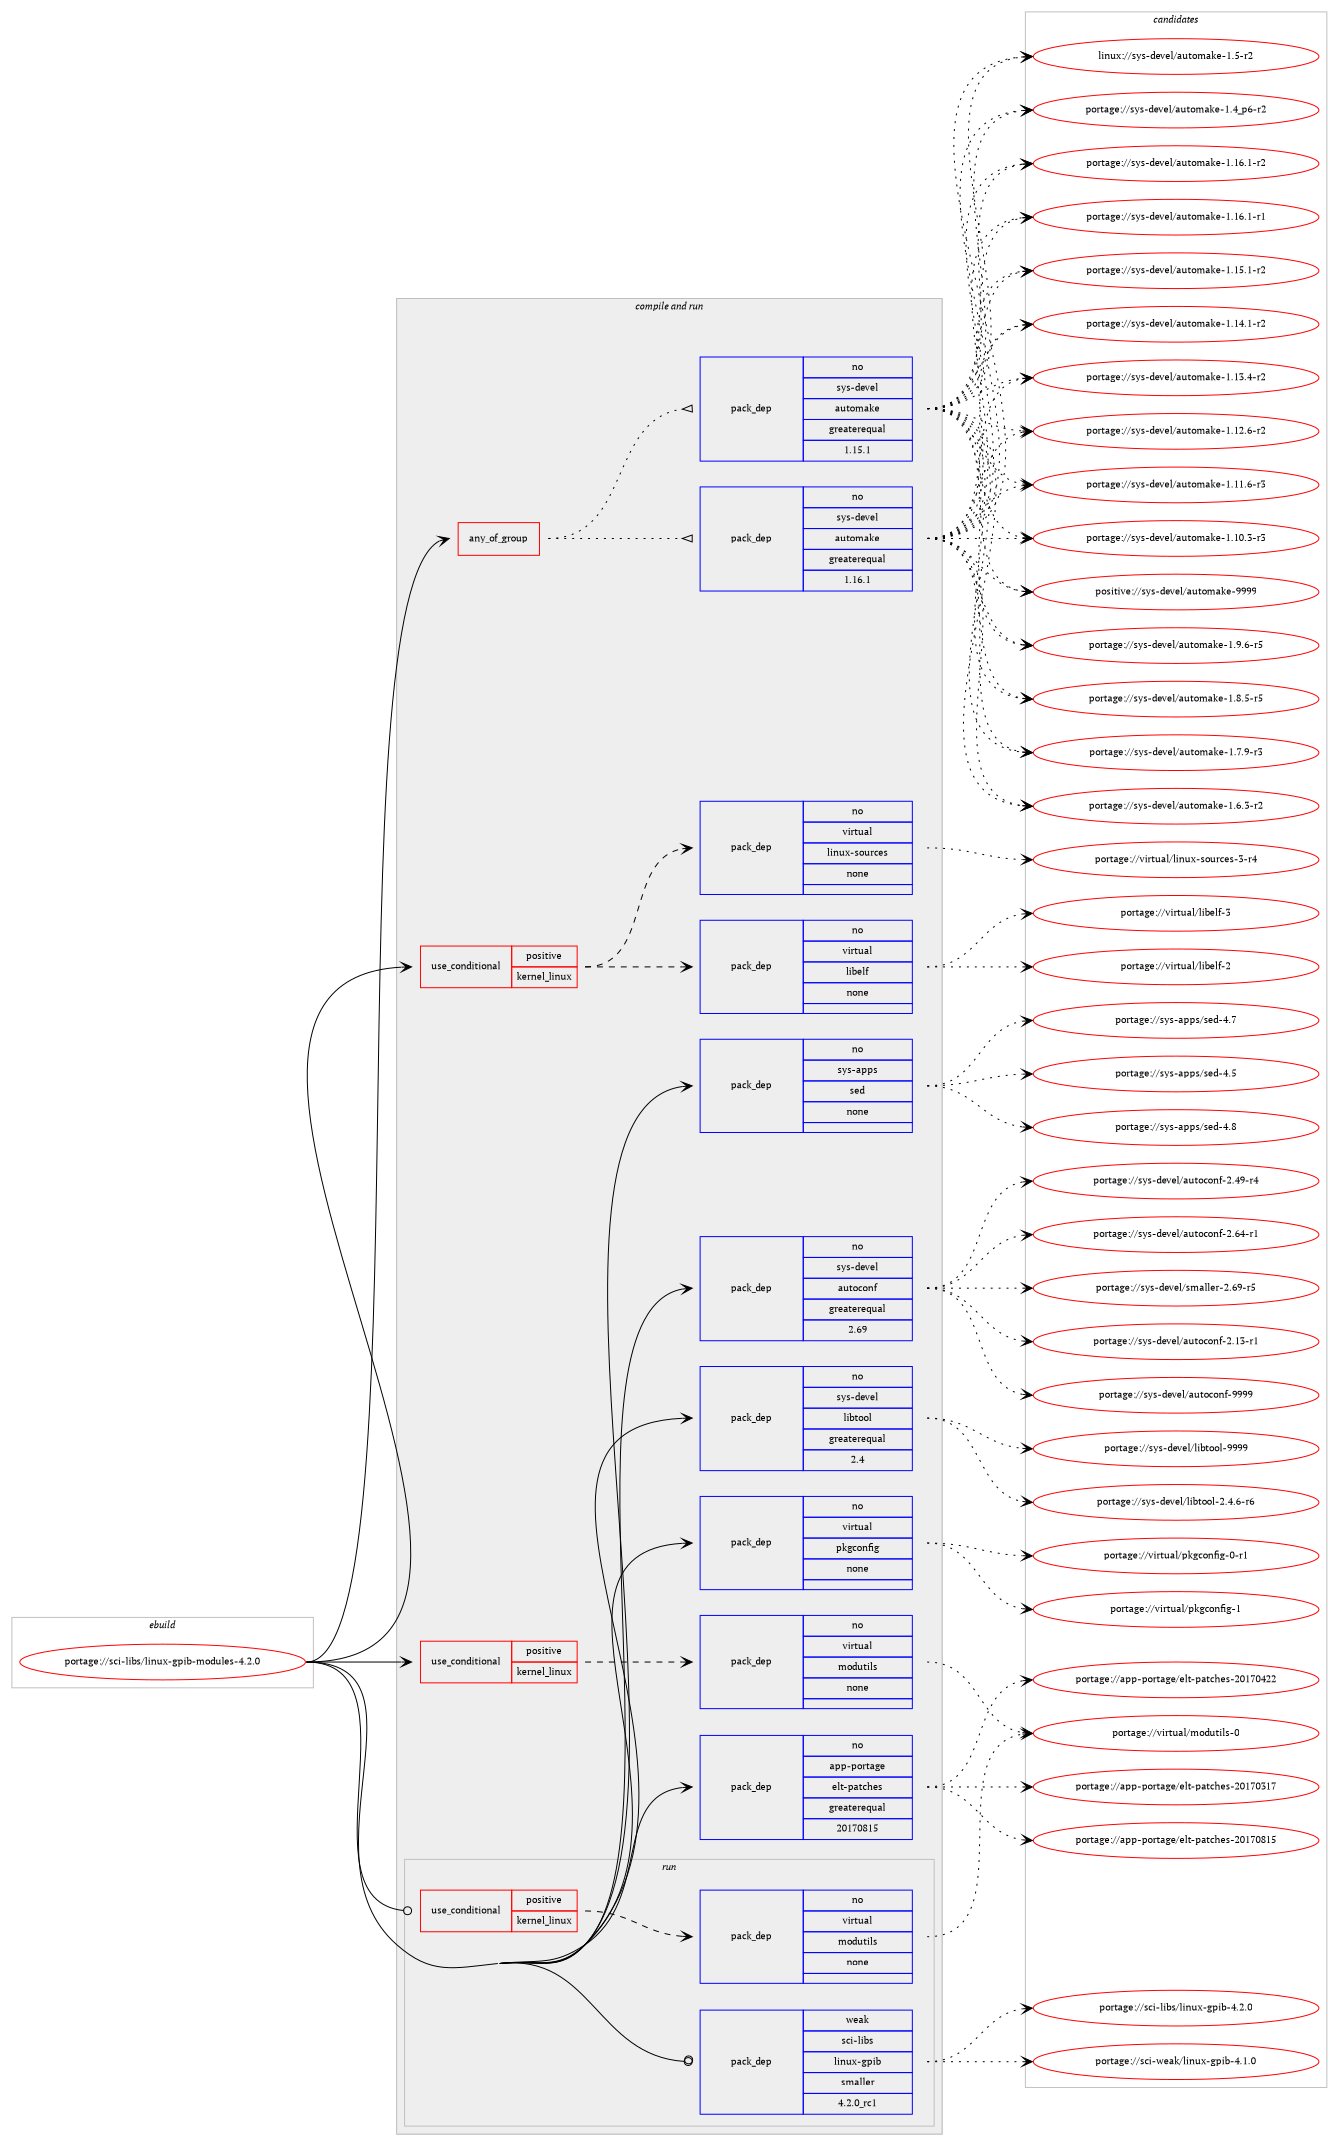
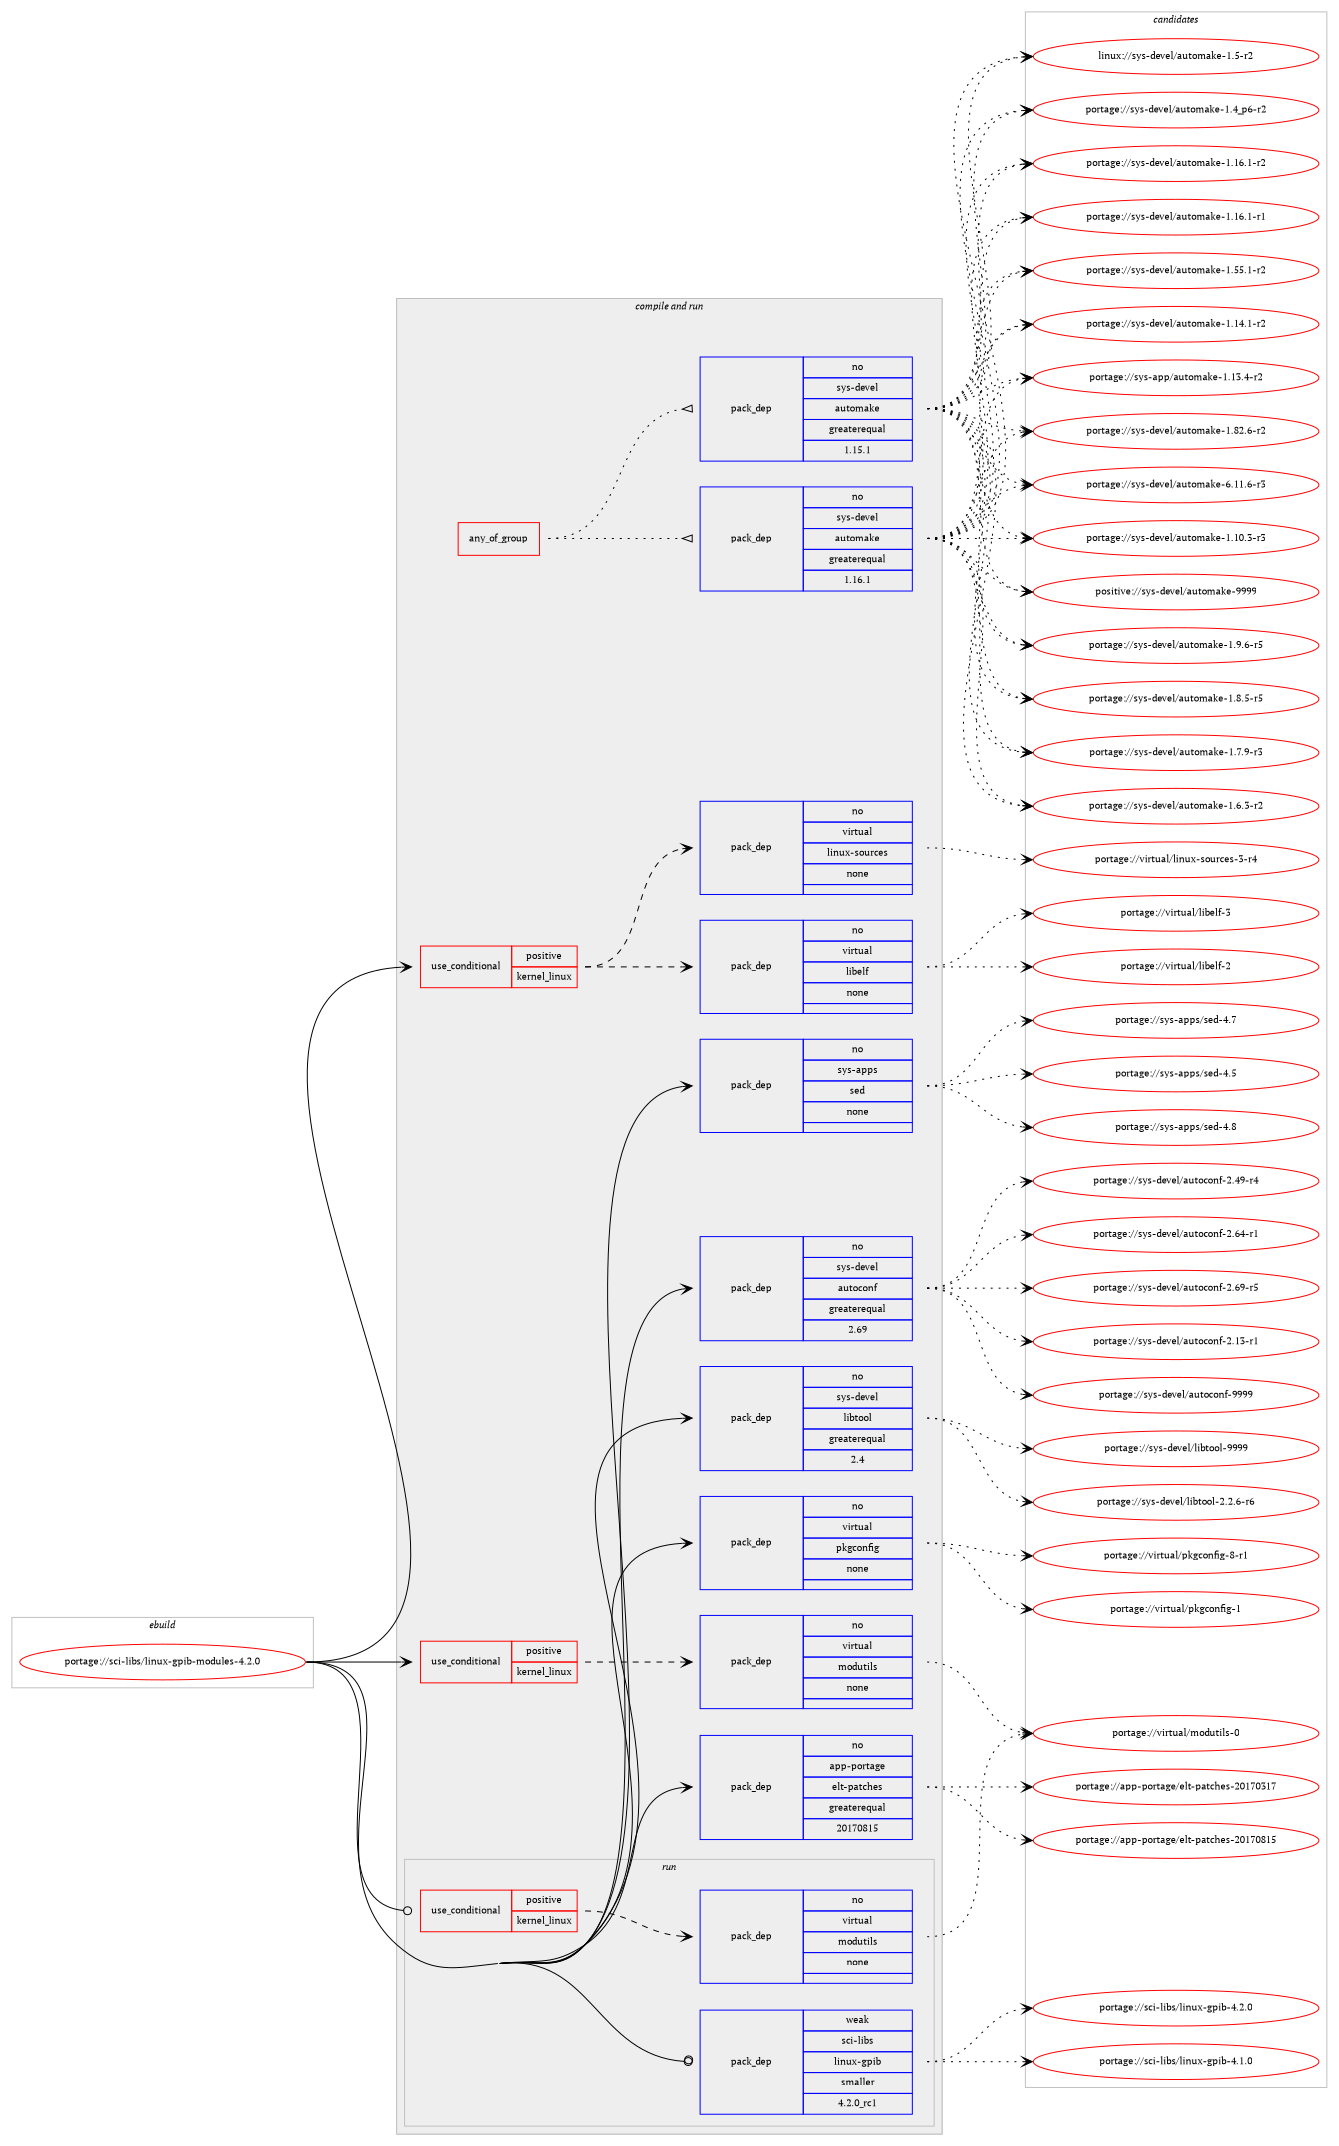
node "portage://sys-devel/automake-1.15.1-r2": label "portage://sys-devel/automake-1.15.1-r2" -> "portage://sys-devel/automake-1.55.1-r2"
node "portage://sys-devel/automake-1.13.4-r2": label "portage://sys-devel/automake-1.13.4-r2" -> "portage://sys-app/automake-1.13.4-r2"
node "portage://sys-devel/automake-1.12.6-r2": label "portage://sys-devel/automake-1.12.6-r2" -> "portage://sys-devel/automake-1.82.6-r2"
node "portage://sys-devel/automake-1.11.6-r3": label "portage://sys-devel/automake-1.11.6-r3" -> "portage://sys-devel/automake-6.11.6-r3"
edge "portage://sci-libs/linux-gpib-modules-4.2.0" -> "any_of_group": removed
node "portage://sys-devel/smaller-2.69-r5": label "portage://sys-devel/smaller-2.69-r5" -> "portage://sys-devel/autoconf-2.69-r5"
node "portage://sys-devel/libtool-2.4.6-r6": label "portage://sys-devel/libtool-2.4.6-r6" -> "portage://sys-devel/libtool-2.2.6-r6"
node "portage://virtual/pkgconfig-0-r1": label "portage://virtual/pkgconfig-0-r1" -> "portage://virtual/pkgconfig-8-r1"
node "portage://app-portage/elt-patches-20170422": removed
node "portage://sci-weak/linux-gpib-4.1.0": label "portage://sci-weak/linux-gpib-4.1.0" -> "portage://sci-libs/linux-gpib-4.1.0"
